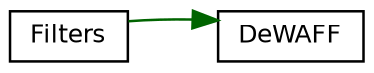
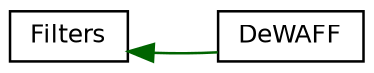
edge "Filters" -> "DeWAFF": reversed
